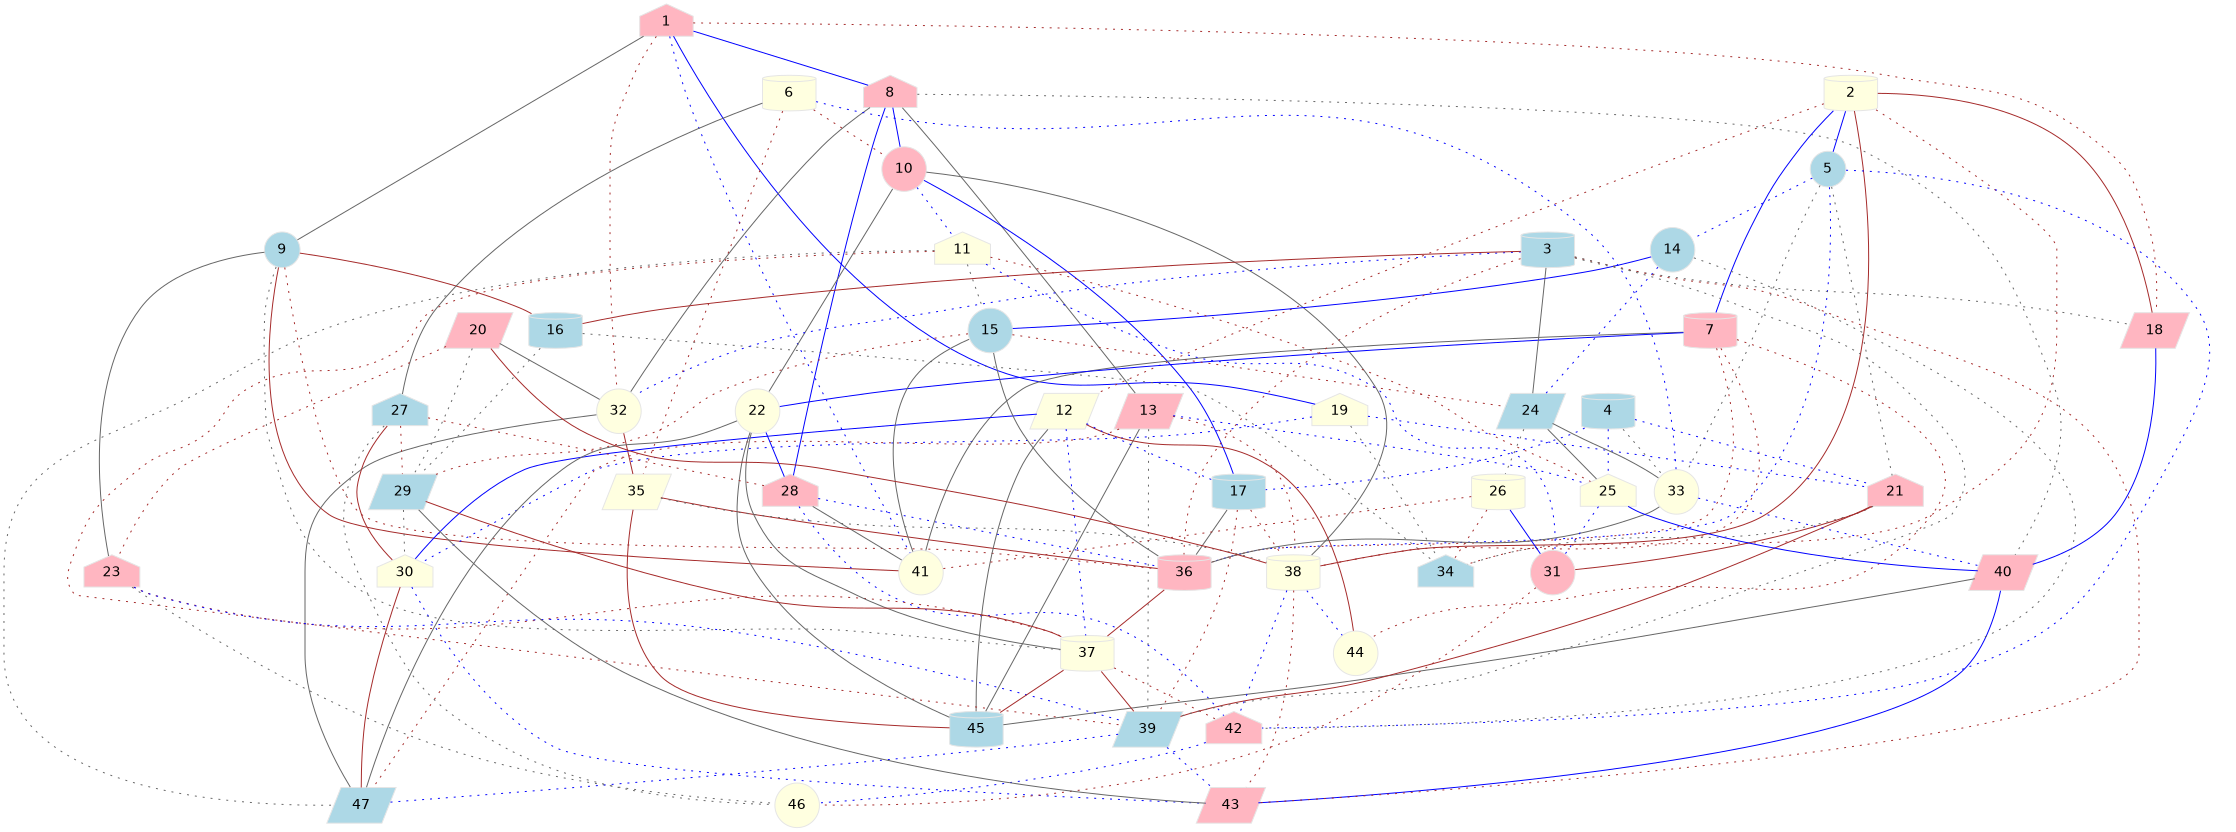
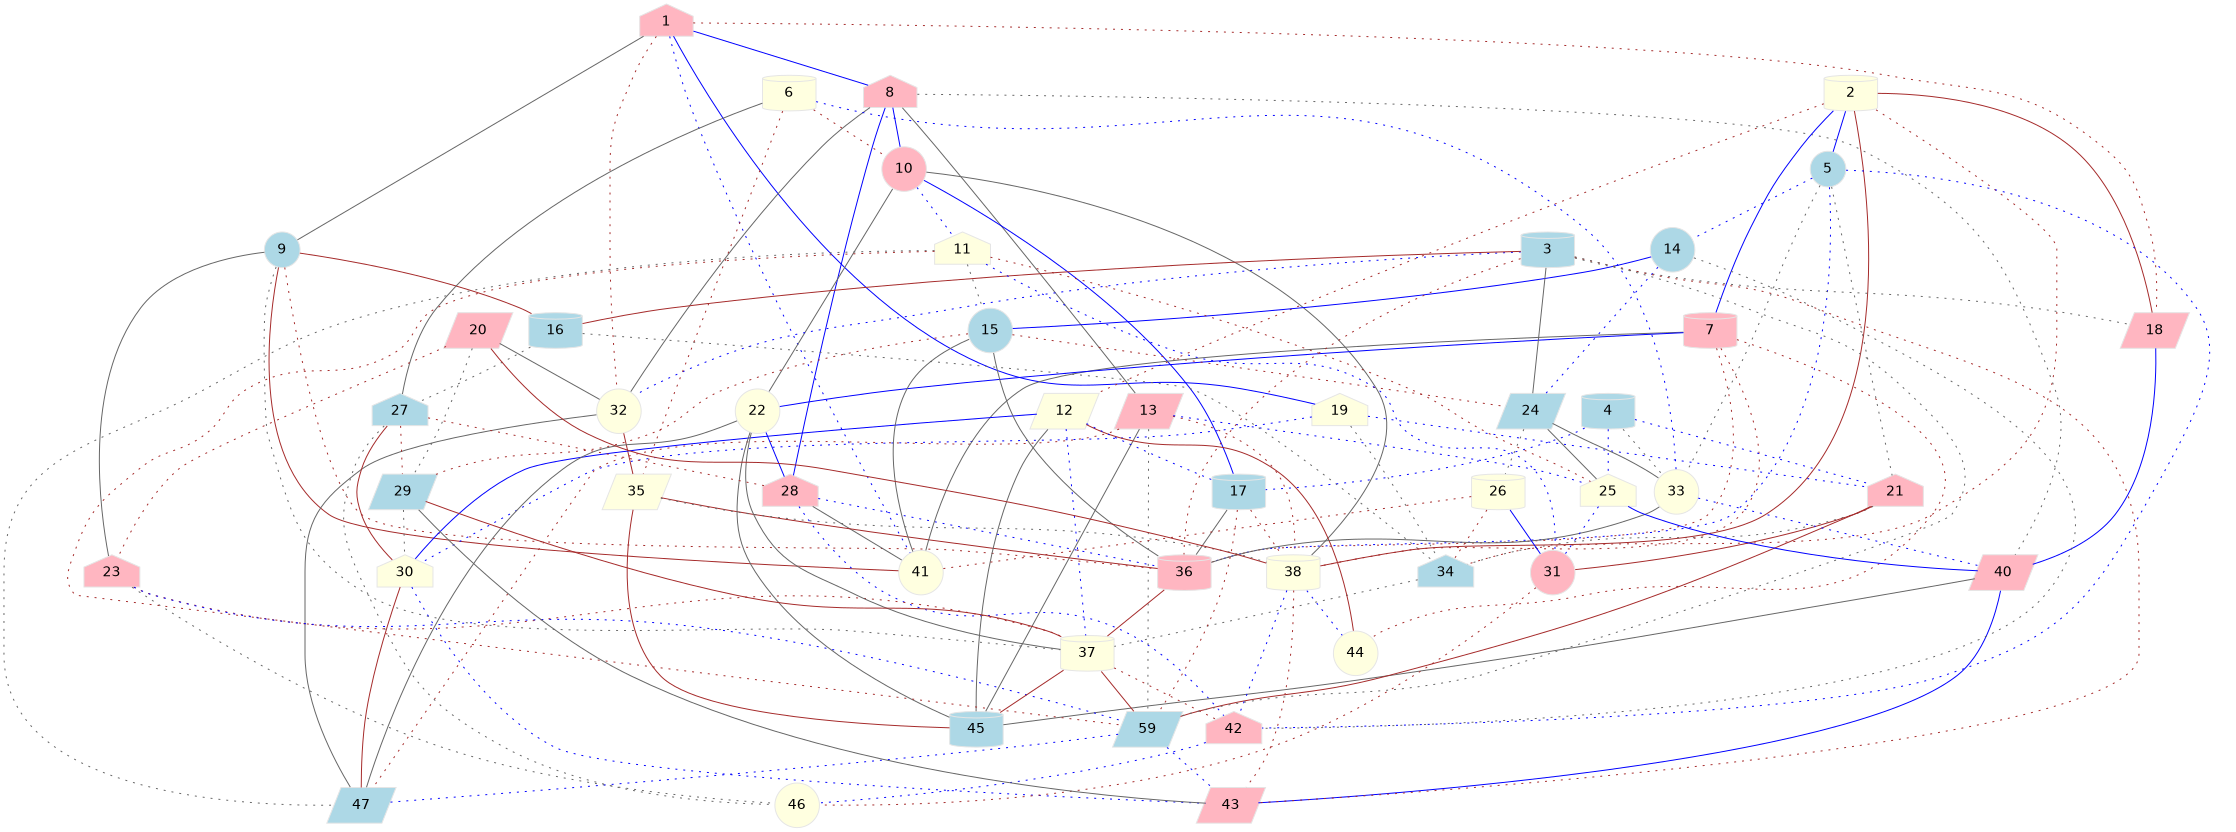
edge "16" -- "29": now "16" -- "27"
edge "34" -- "37": added
node "39": label "39" -> "59"
